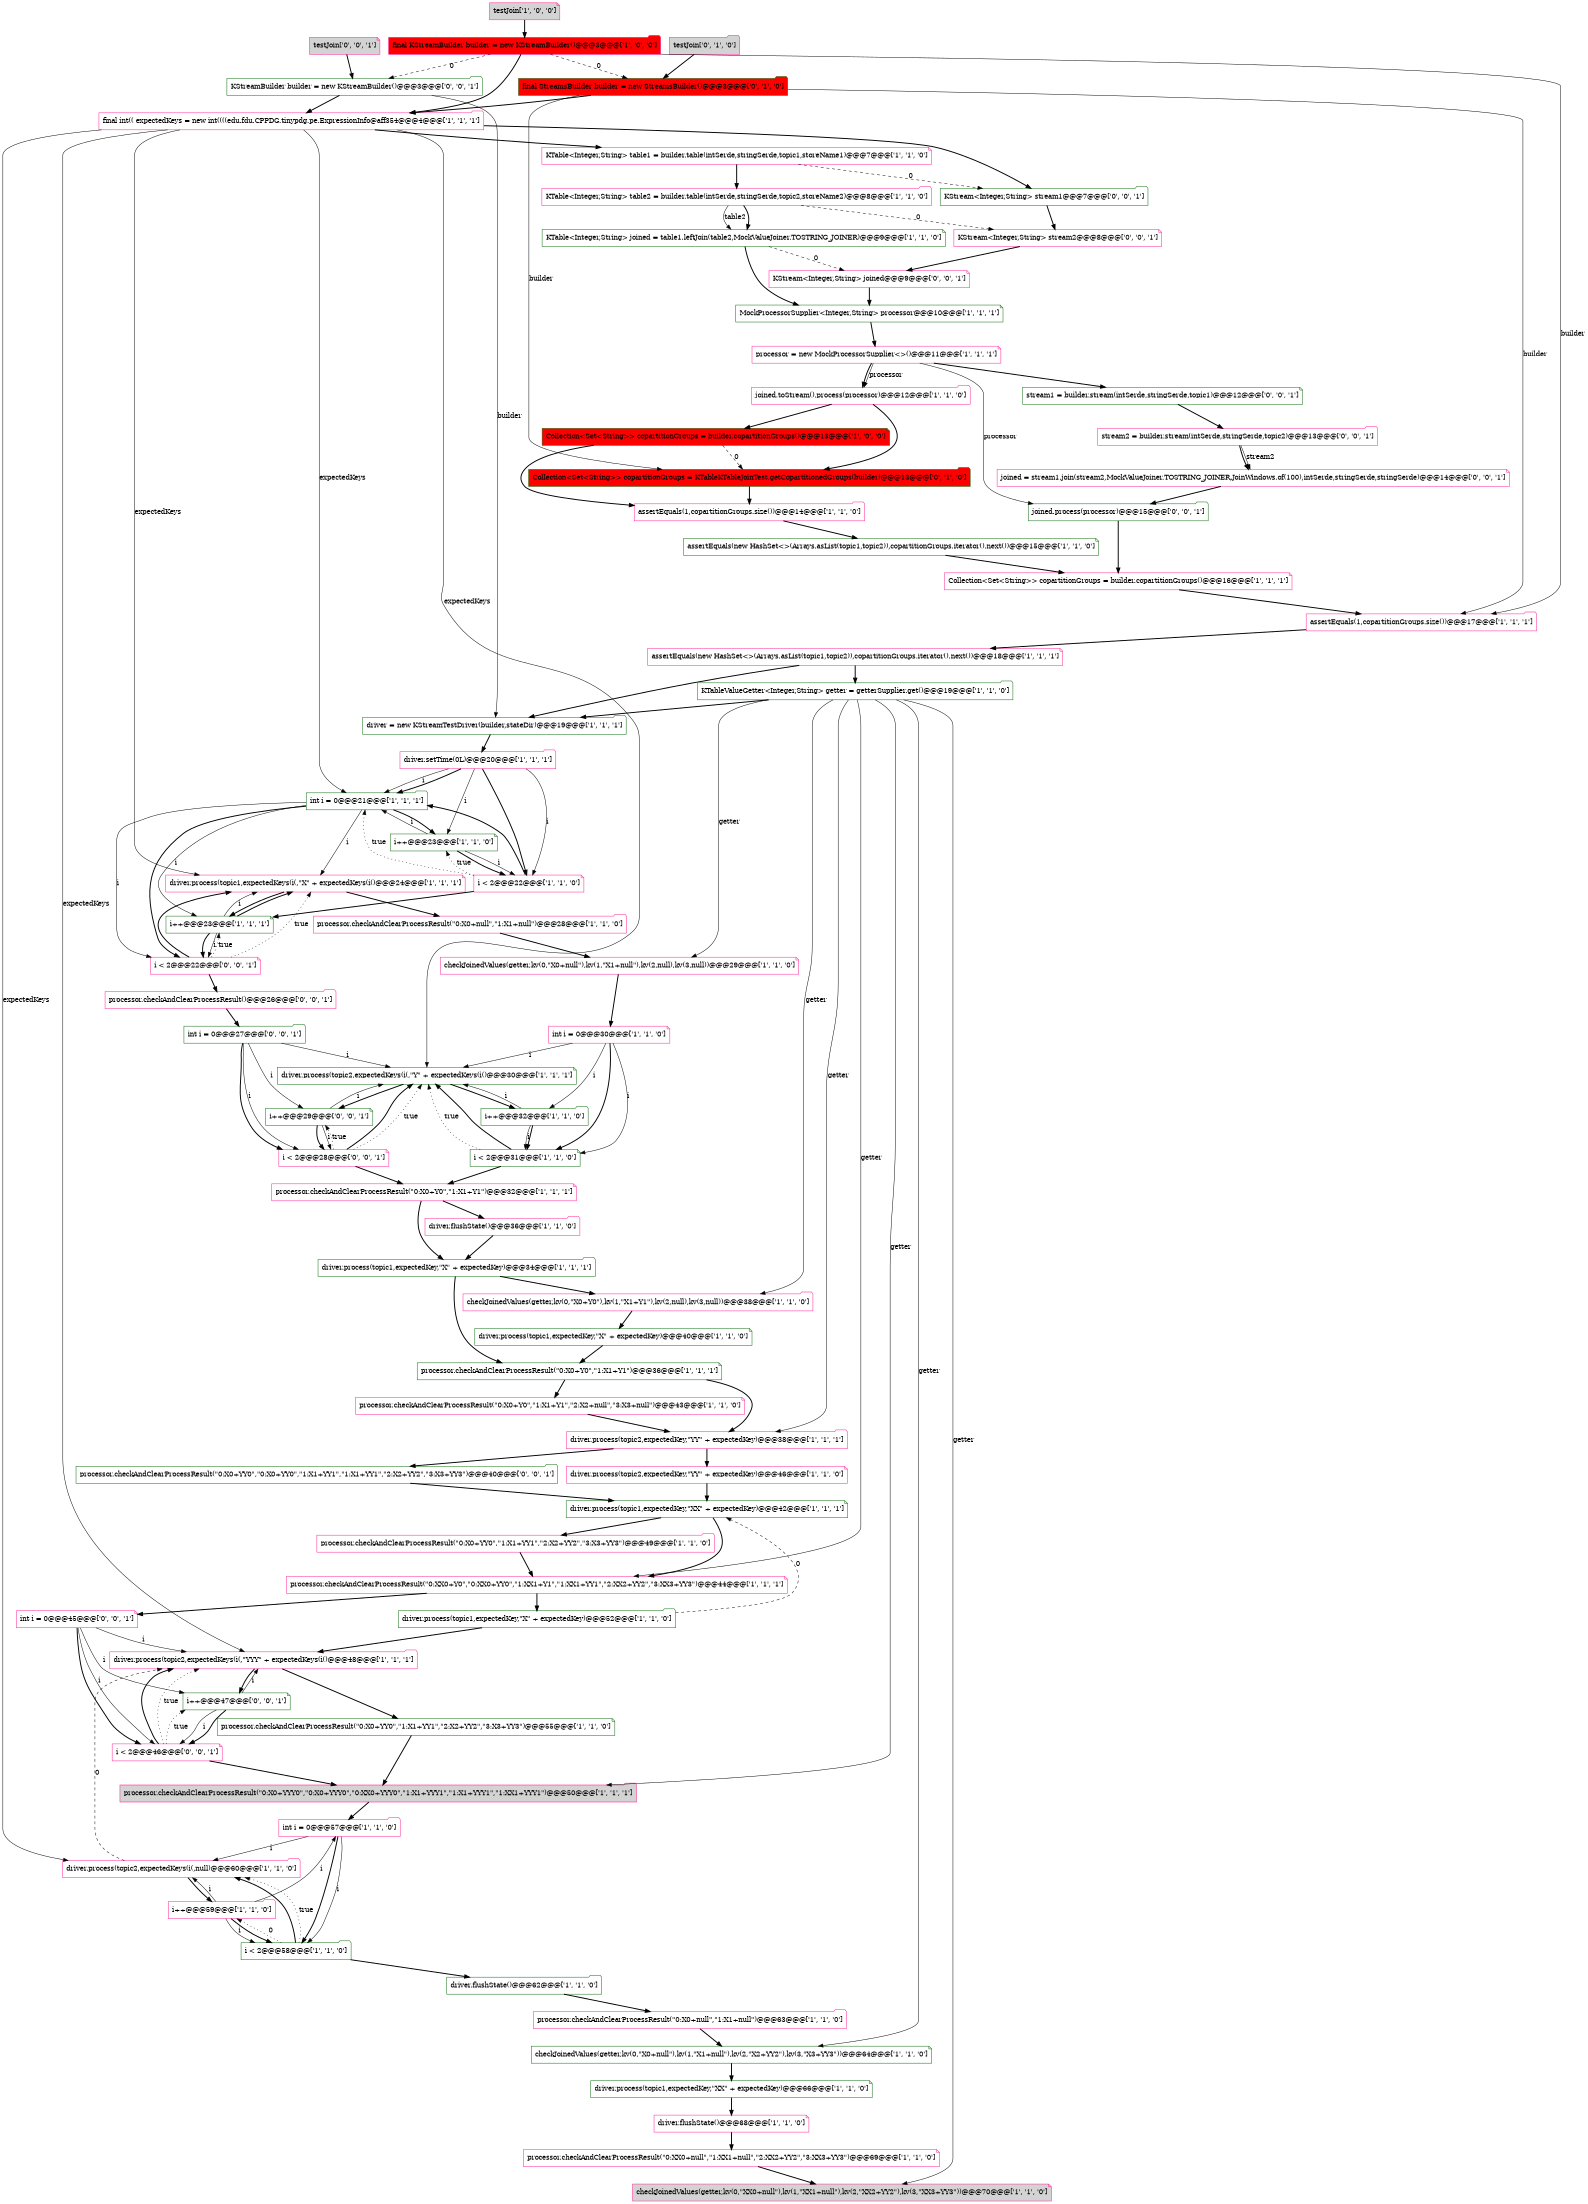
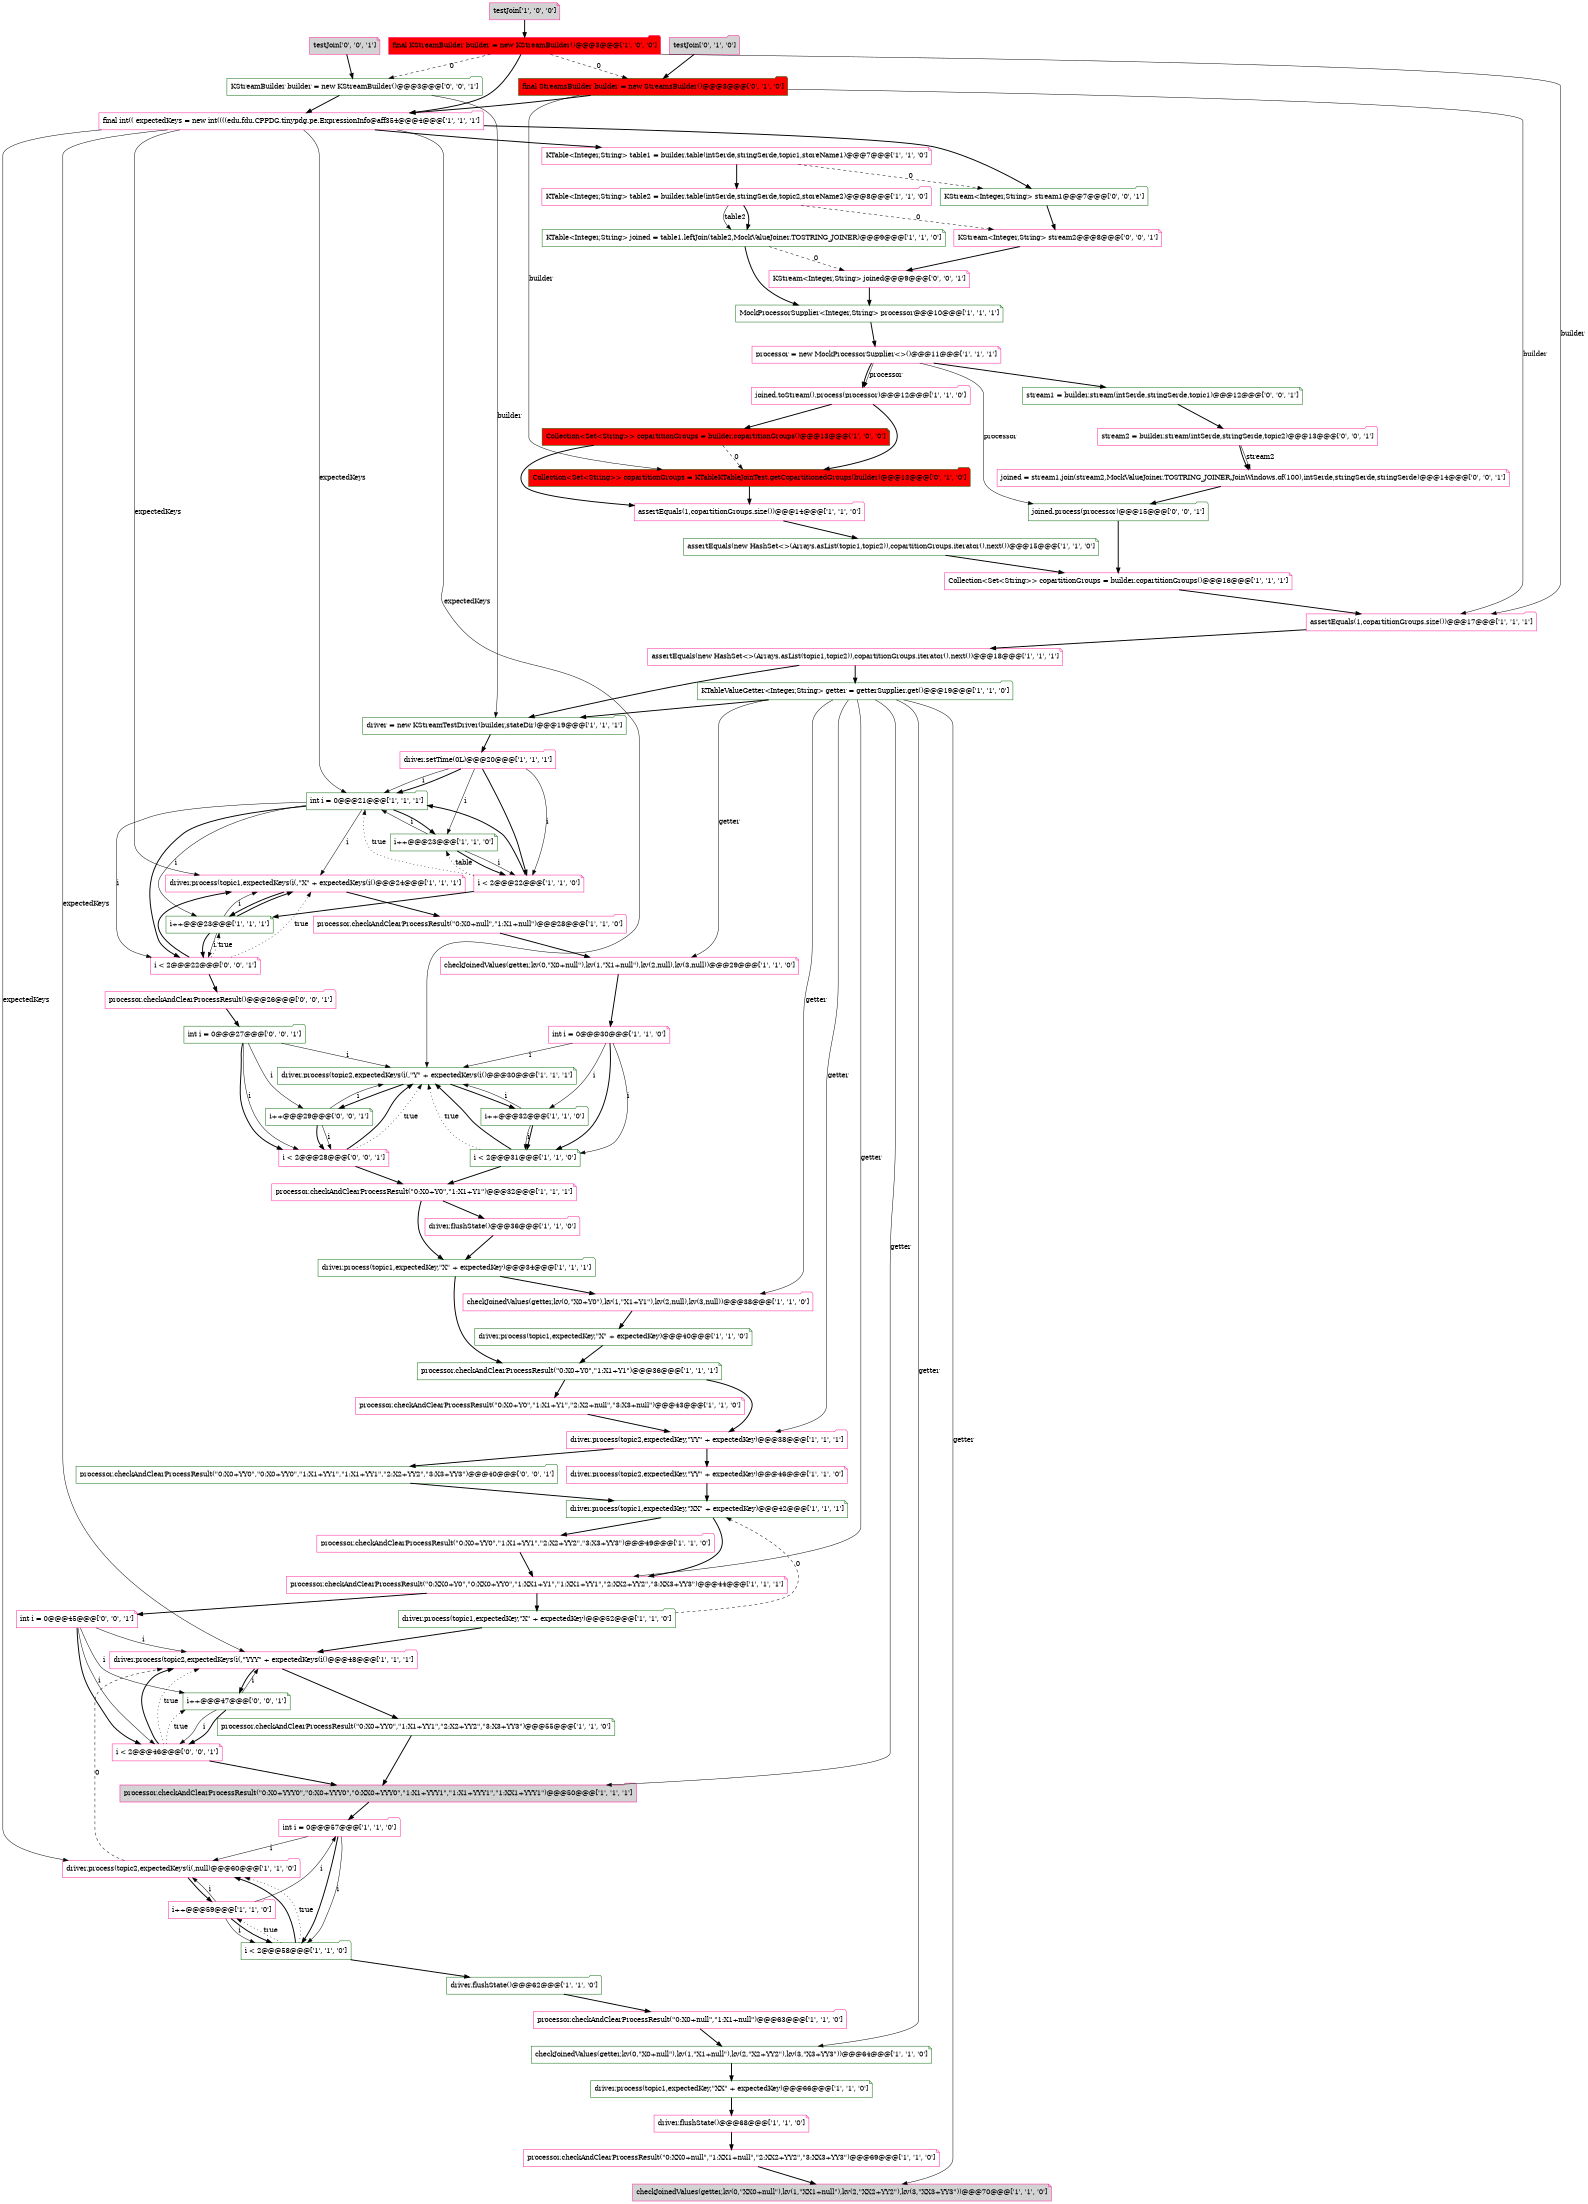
edge "i < 2@@@22@@@['1', '1', '0']" -> "i++@@@23@@@['1', '1', '0']": label "true" -> "table"
edge "i < 2@@@28@@@['0', '0', '1']" -> "i++@@@29@@@['0', '0', '1']": removed, label "true"
edge "i < 2@@@58@@@['1', '1', '0']" -> "i++@@@59@@@['1', '1', '0']": label "0" -> "true"
